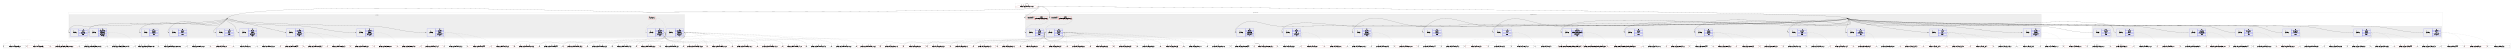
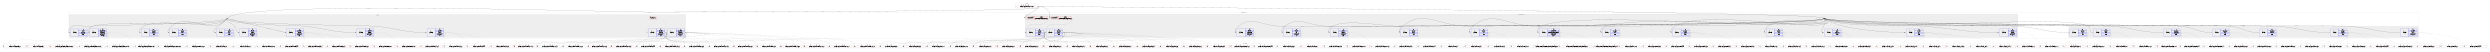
node "portage://dev-libs/glib-2.60.6": removed
